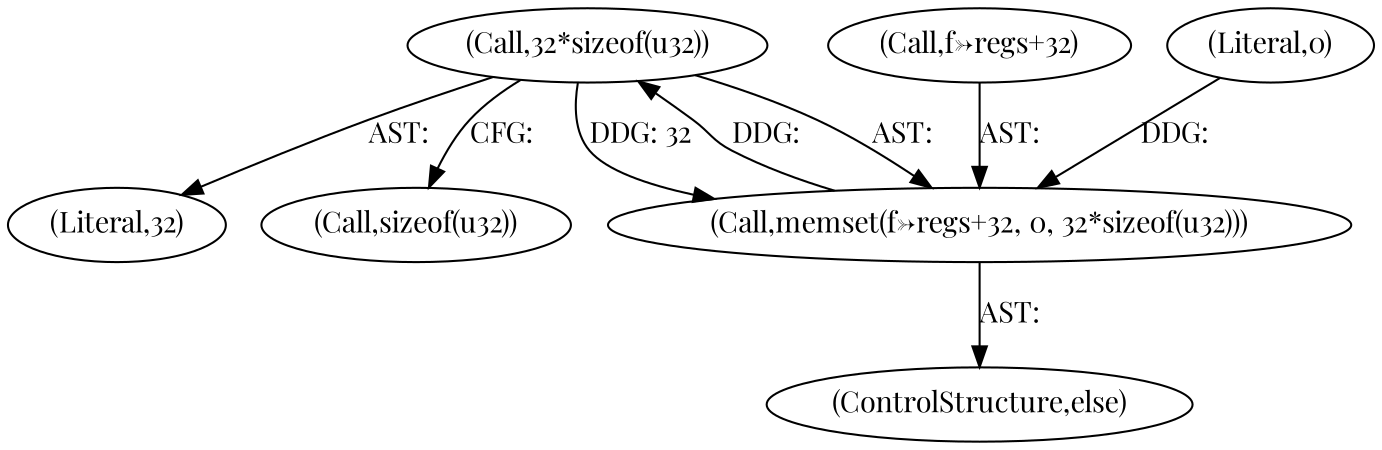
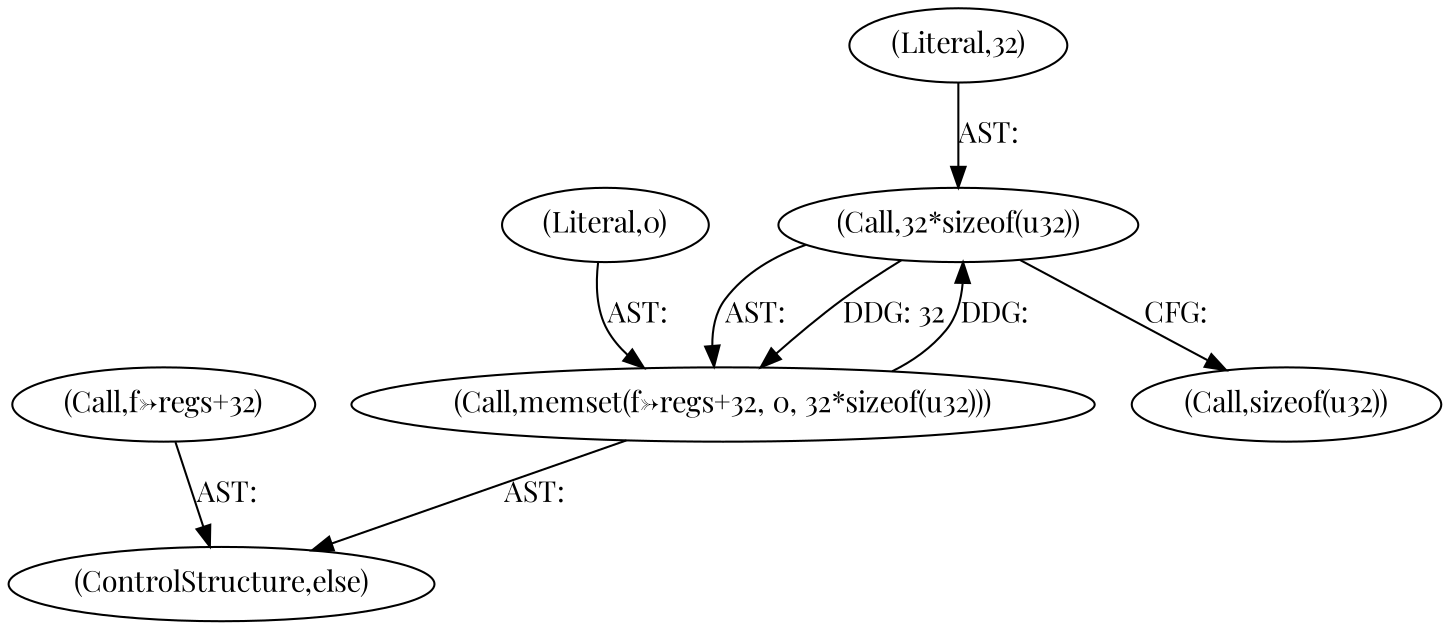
edge "(Call,f->regs+32)" -> "(Call,memset(f->regs+32, 0, 32*sizeof(u32)))": now "(Call,f->regs+32)" -> "(ControlStructure,else)"
edge "(Call,32*sizeof(u32))" -> "(Literal,32)": reversed
edge "(Literal,0)" -> "(Call,memset(f->regs+32, 0, 32*sizeof(u32)))": label "DDG: " -> "AST: "
